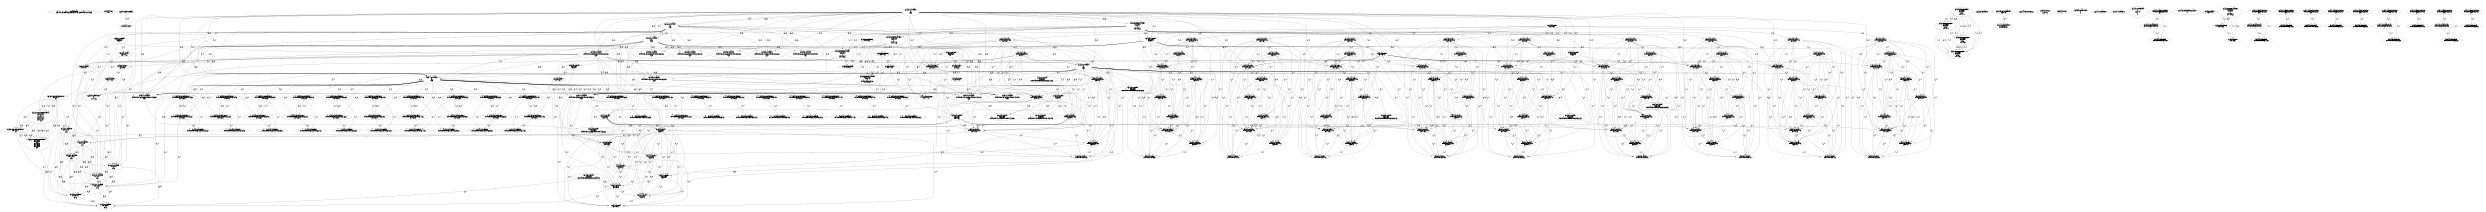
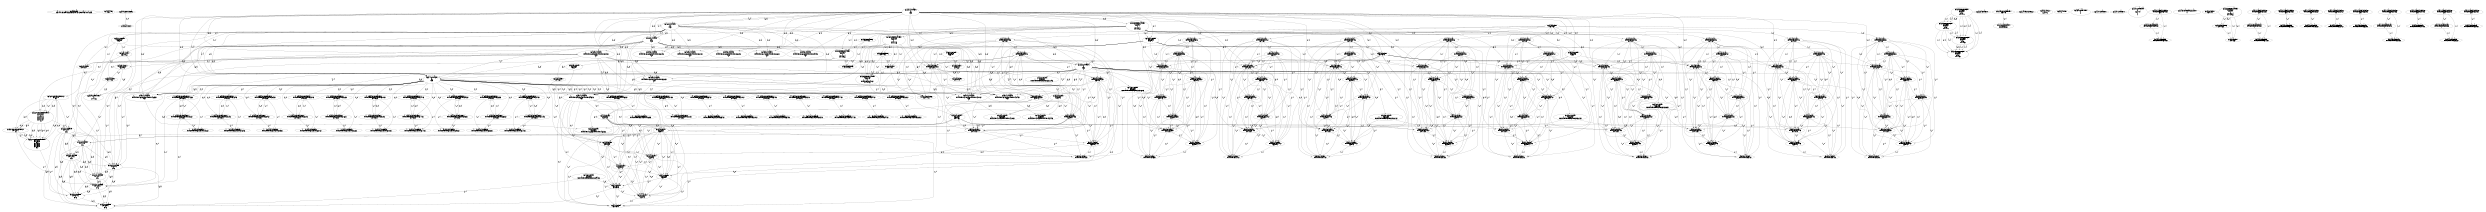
edge "268465489.wsprintfW 3221786624 268501104 0" -> "268464882.lstrlenW 3221786624": removed, label "(1-->1)"
